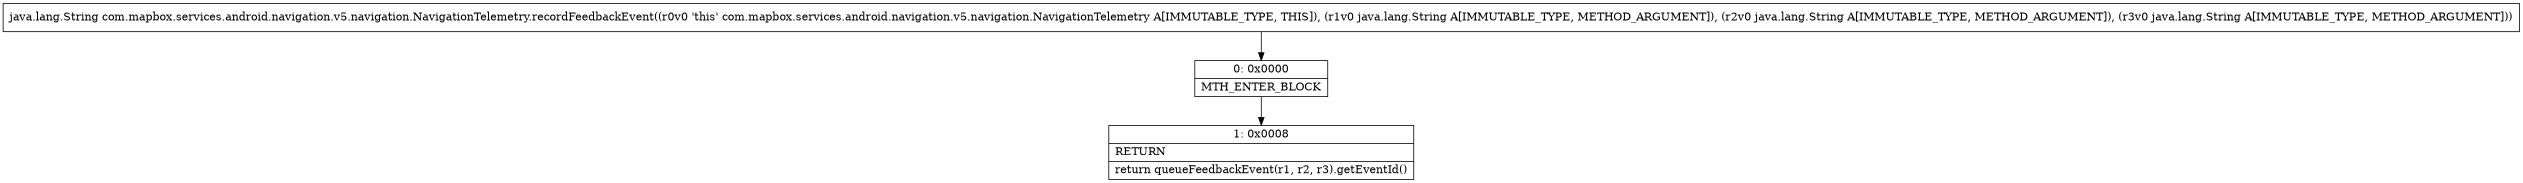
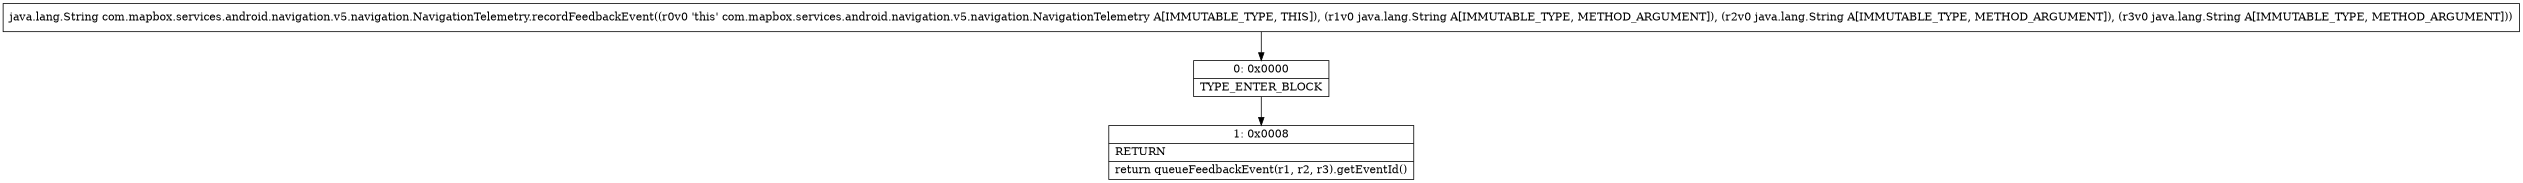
node "0: 0x0000": text "MTH_ENTER_BLOCK" -> "TYPE_ENTER_BLOCK"
